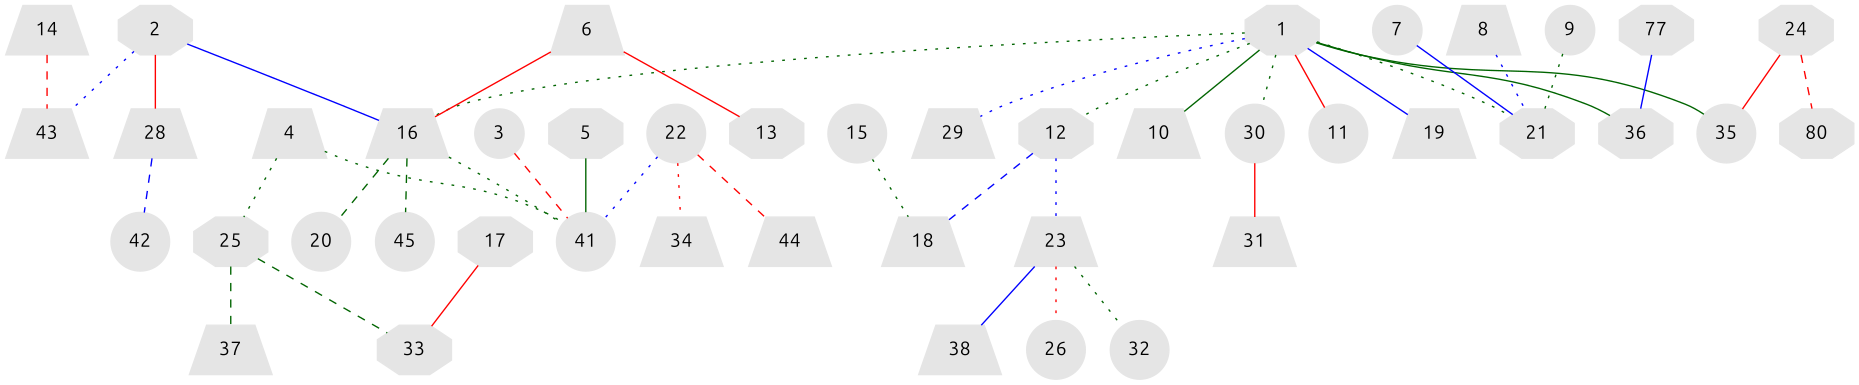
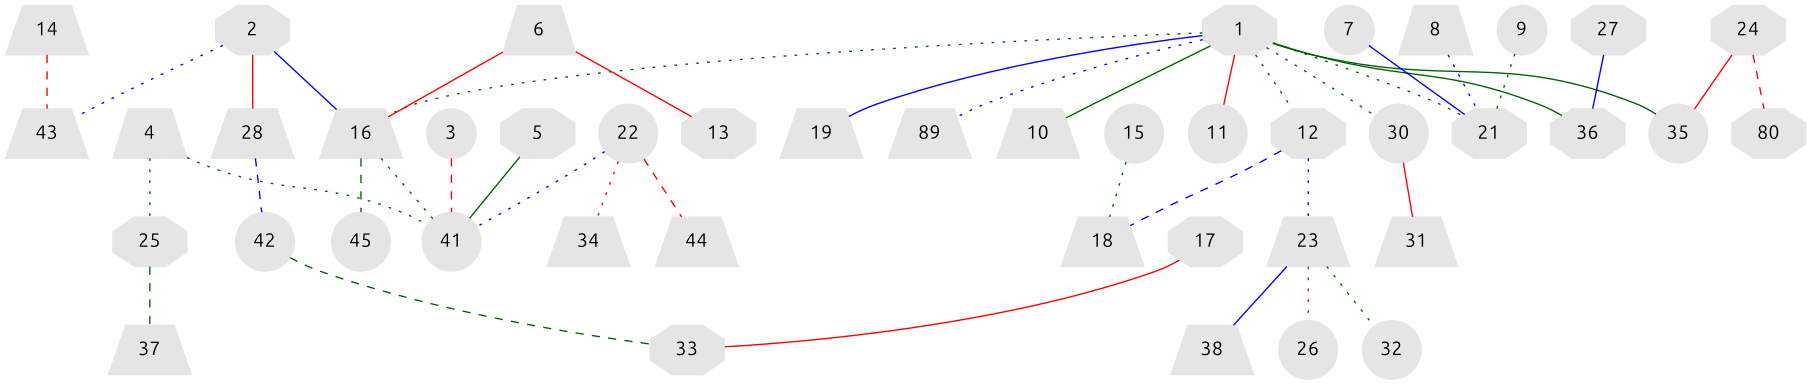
node "77": label "77" -> "27"
node "29": label "29" -> "89"
node "20": removed
edge "25" -- "33": now "42" -- "33"
